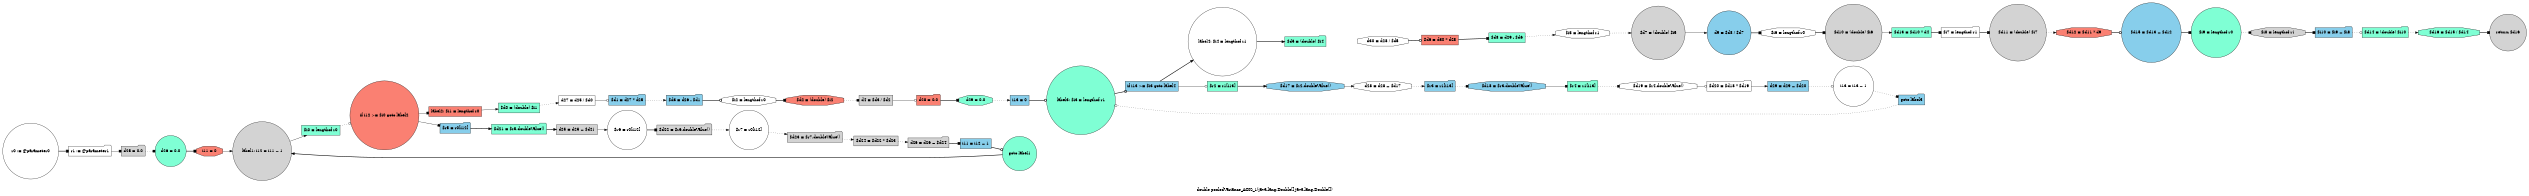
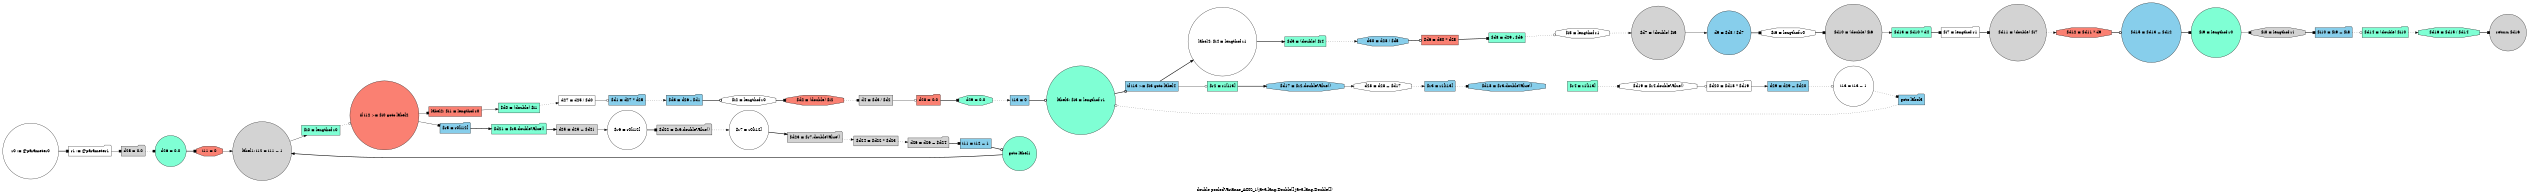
edge "$i9 = lengthof r0" -> "$i8 = lengthof r1": style dotted -> solid
edge "$d8 = d29 - $d6" -> "$i5 = lengthof r1": arrowhead normal -> odot
edge "$d5 = (double) $i4" -> "d30 = d28 / $d5": added
node "d30 = d28 / $d5": fillcolor white -> skyblue
edge "$d18 = $r3.doubleValue()" -> "$r4 = r1[i13]": removed
edge "$r7 = r0[i12]" -> "$d23 = $r7.doubleValue()": style dotted -> bold
